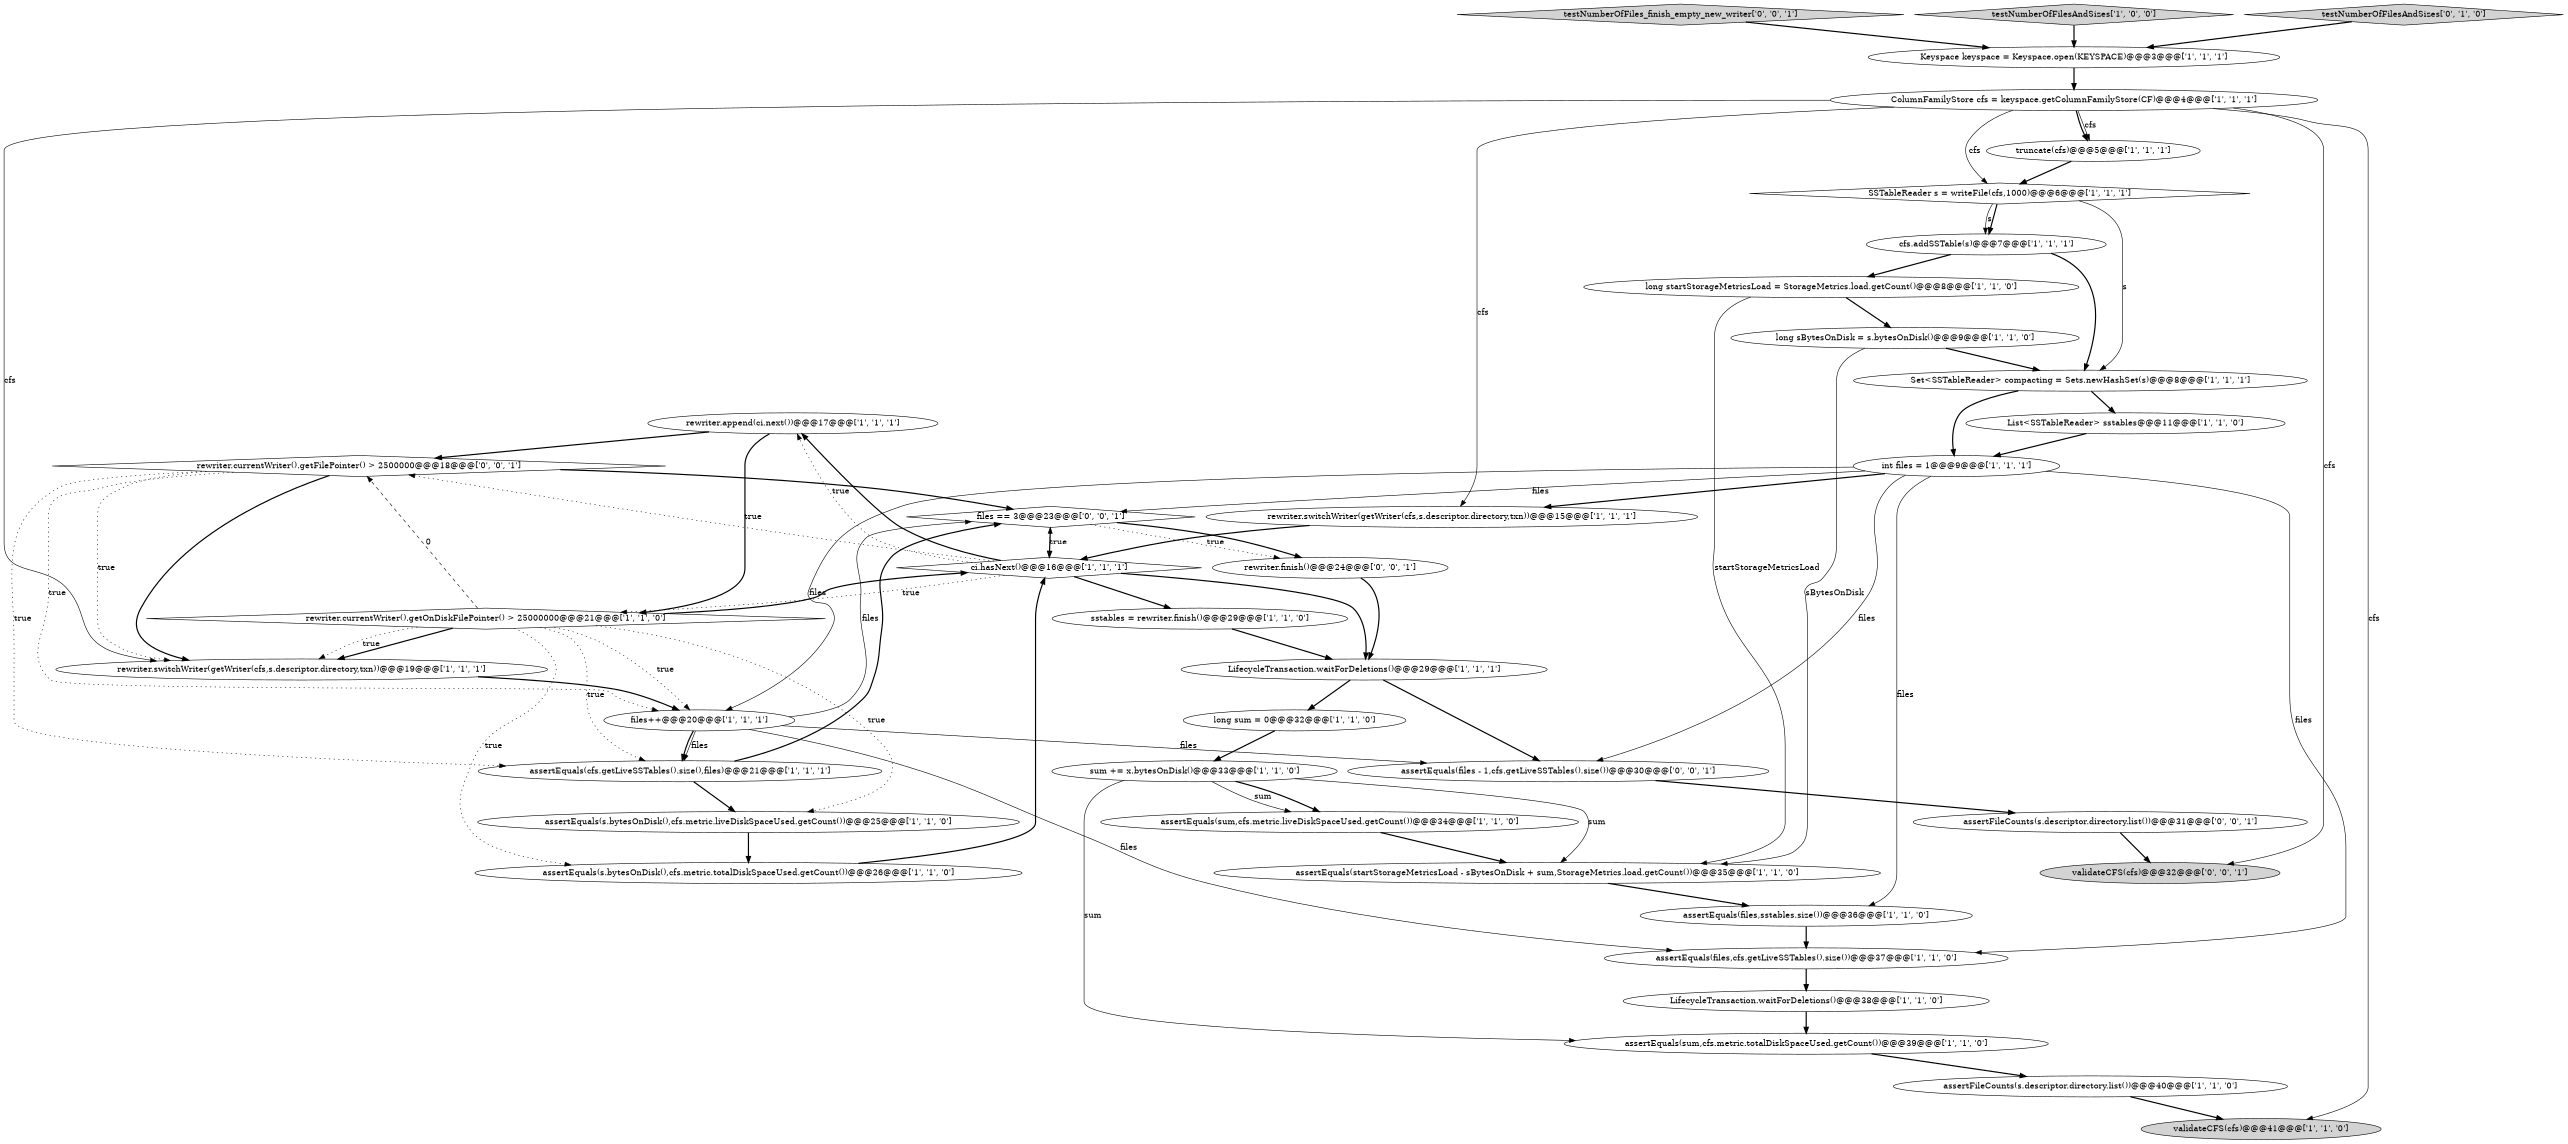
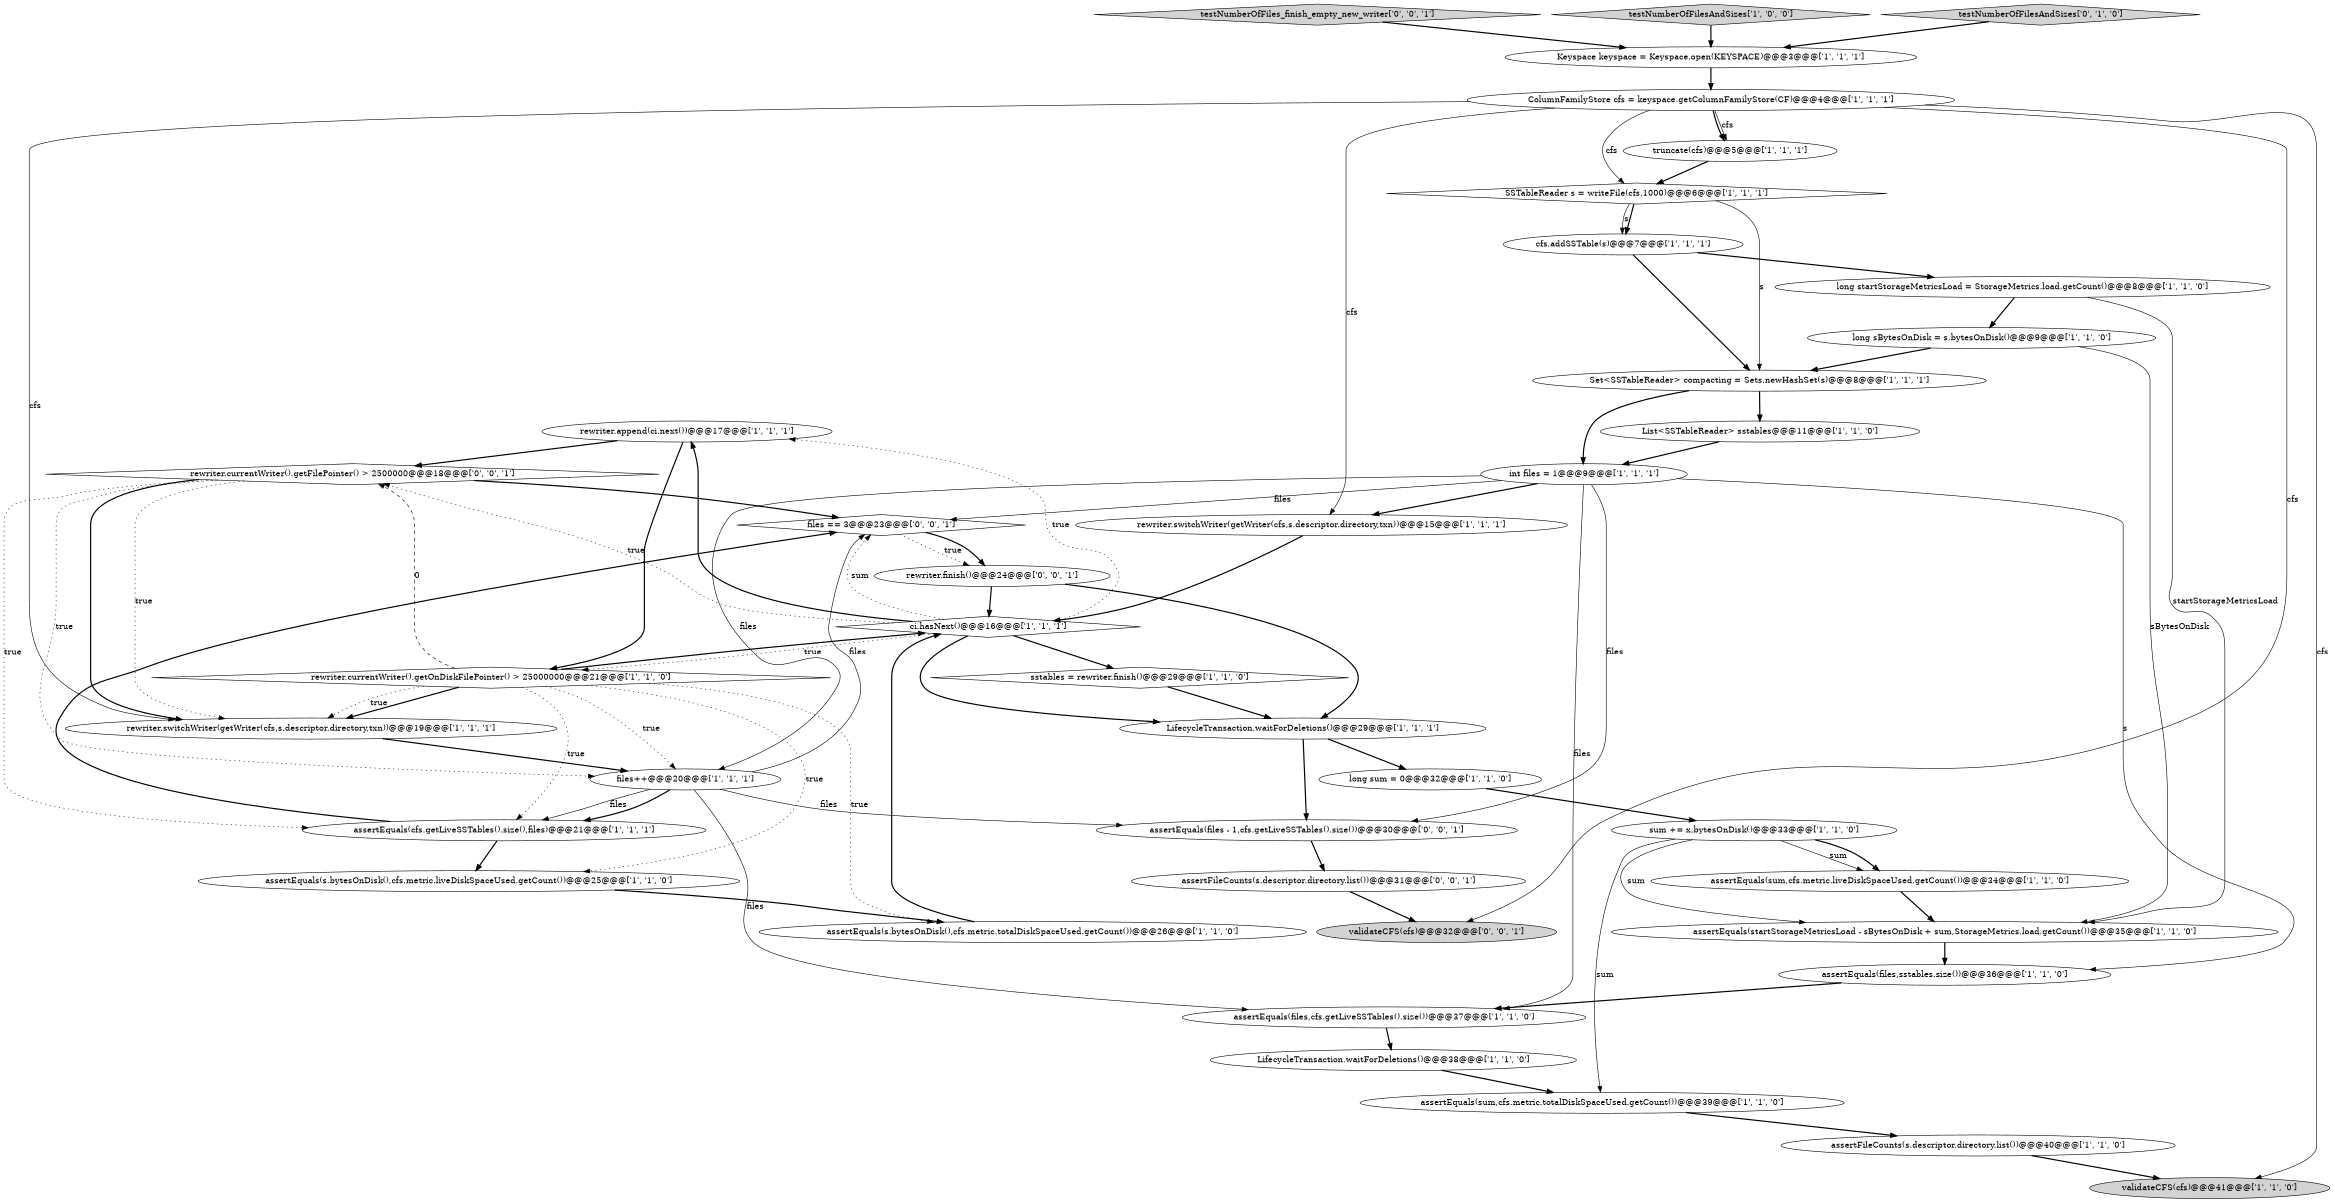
edge "files == 3@@@23@@@['0', '0', '1']" -> "ci.hasNext()@@@16@@@['1', '1', '1']": now "rewriter.finish()@@@24@@@['0', '0', '1']" -> "ci.hasNext()@@@16@@@['1', '1', '1']"
edge "ci.hasNext()@@@16@@@['1', '1', '1']" -> "files == 3@@@23@@@['0', '0', '1']": label "true" -> "sum"
node "sstables = rewriter.finish()@@@29@@@['1', '1', '0']": shape ellipse -> diamond
edge "int files = 1@@@9@@@['1', '1', '1']" -> "assertEquals(files,sstables.size())@@@36@@@['1', '1', '0']": label "files" -> "s"
